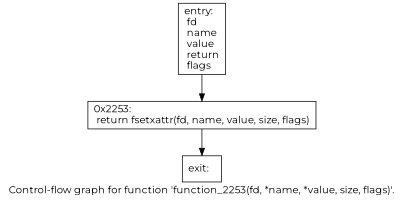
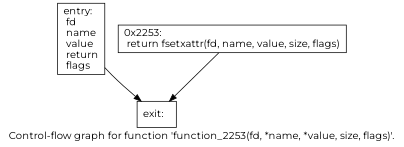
edge "entry:" -> "0x2253:": now "entry:" -> "exit:"
